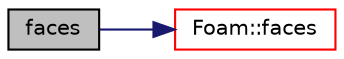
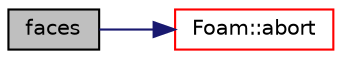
node "Foam::faces": label "Foam::faces" -> "Foam::abort"
